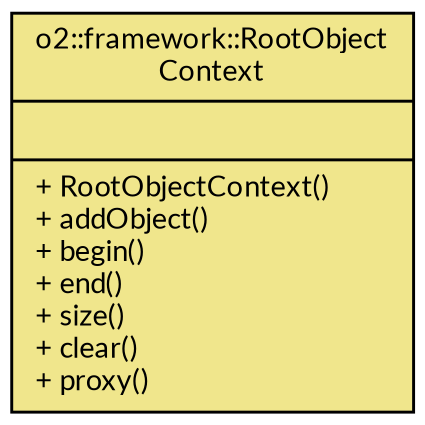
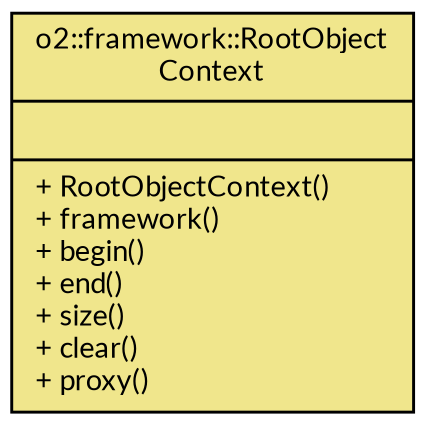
node "o2::framework::RootObject": text "+ addObject()" -> "+ framework()"
